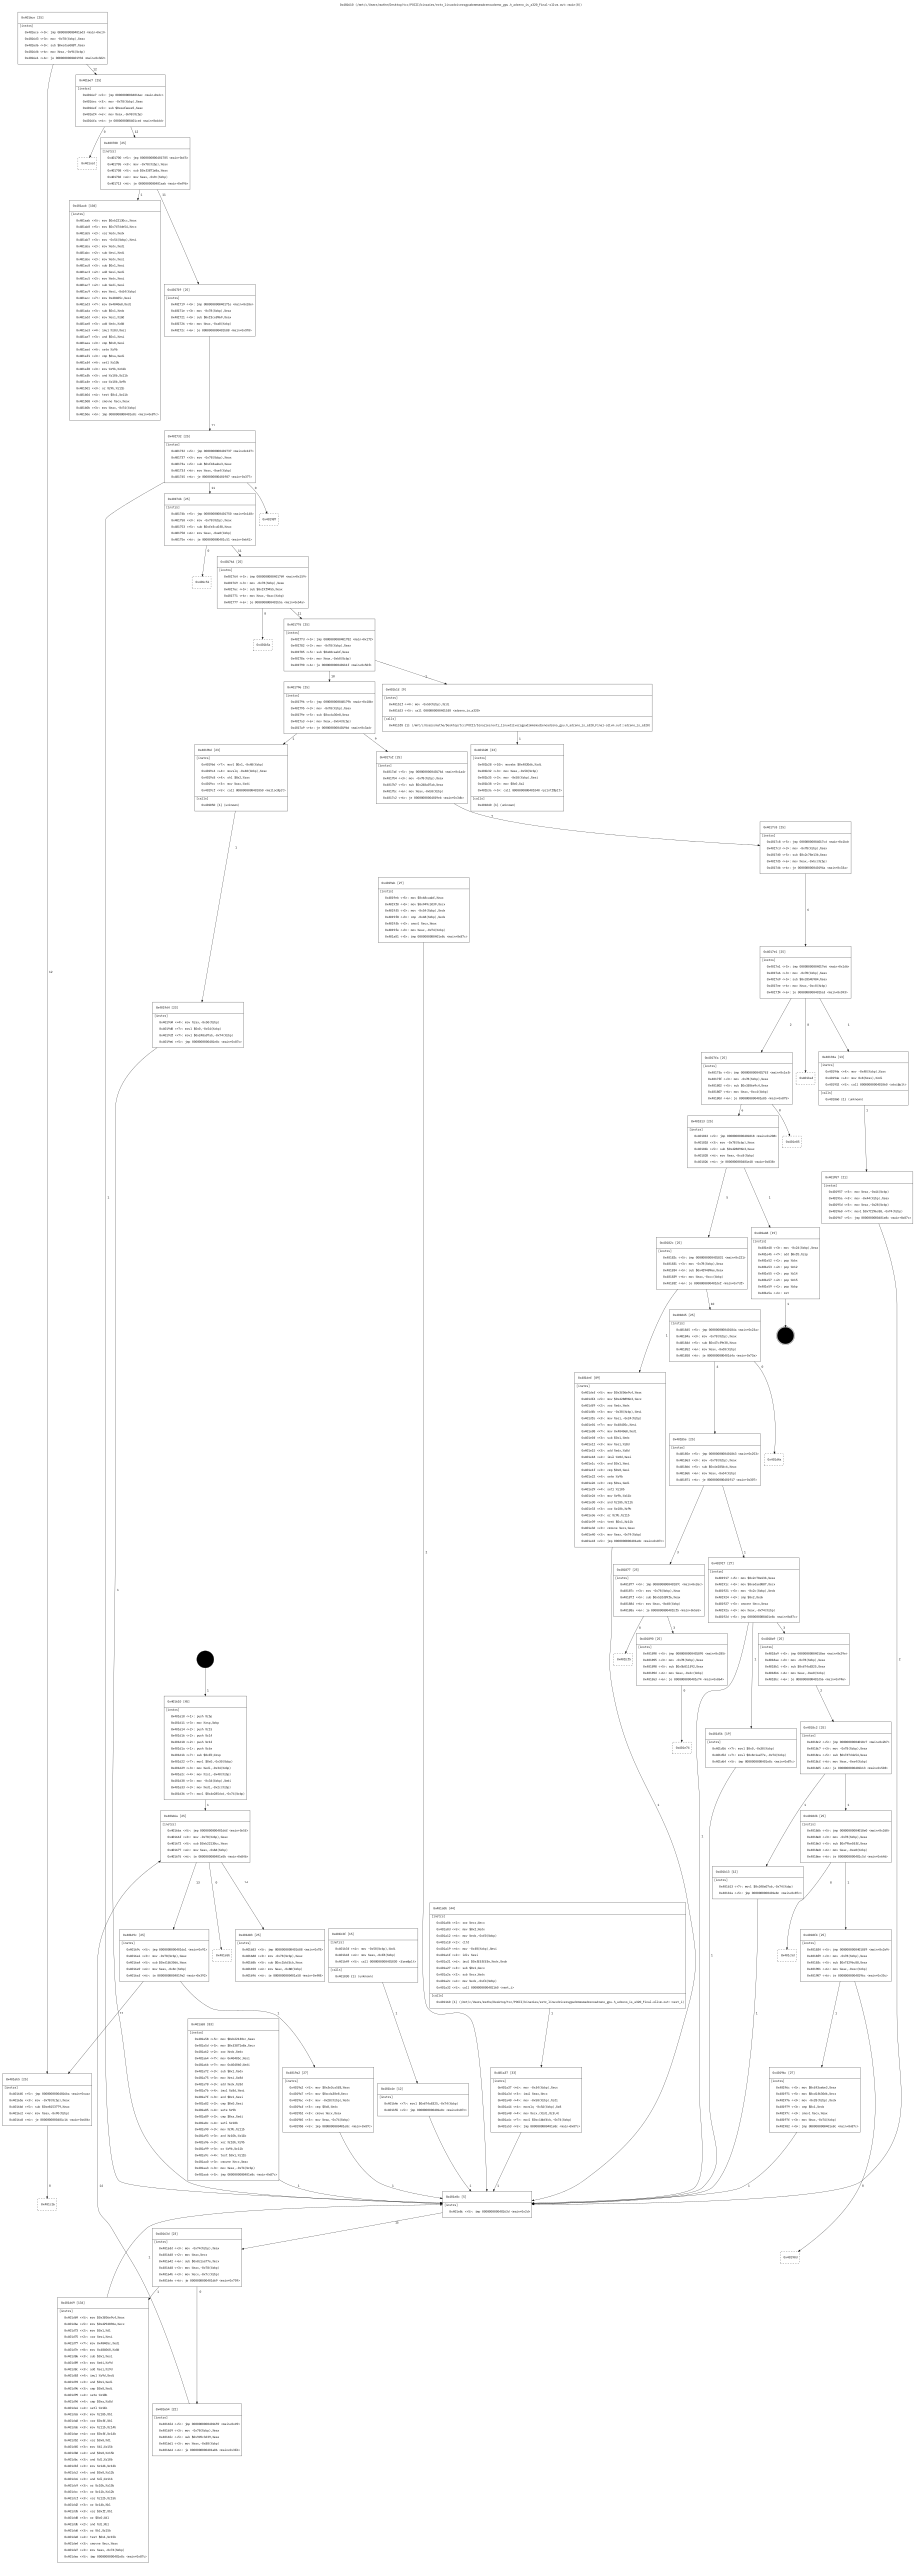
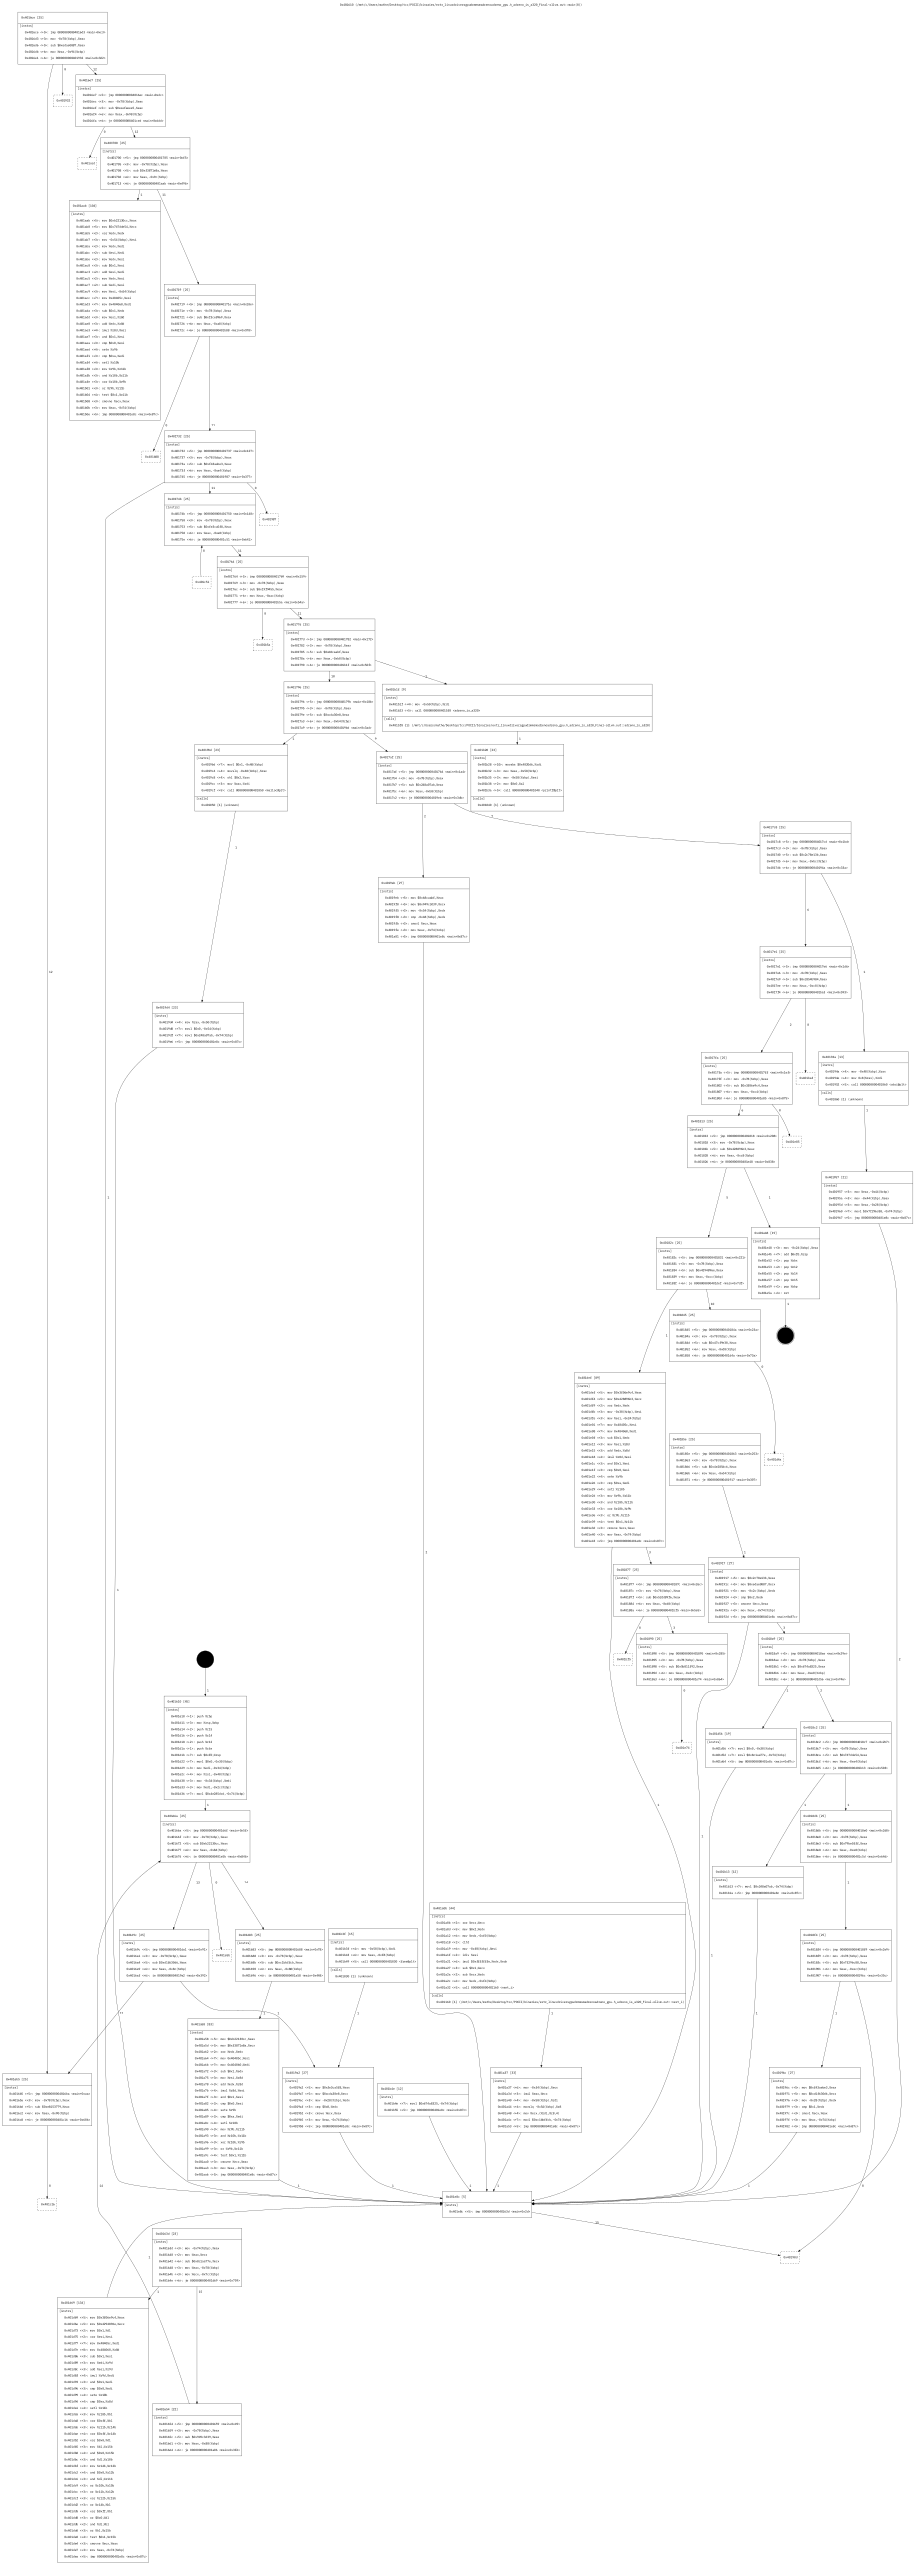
node "0x401932": added
node "0x401b88": added
edge "0x40174b [25]" -> "0x401c51": reversed
edge "0x4017af [25]" -> "0x4019eb [27]": added, label "2"
edge "0x4017e1 [25]" -> "0x40194a [13]": now "0x4017c8 [25]" -> "0x40194a [13]"
edge "0x401845 [25]" -> "0x40185e [25]": removed, label "4"
edge "0x40185e [25]" -> "0x401877 [25]": now "0x401def [89]" -> "0x401877 [25]"
edge "0x401917 [27]" -> "0x401d56 [19]": now "0x4018a9 [25]" -> "0x401d56 [19]"
node "0x401c5d": removed
edge "0x401683 [25]" -> "0x401a58 [83]": added, label "1"
edge "0x401b3f [15]" -> "0x401b4e [12]": now "0x401b3f [15]" -> "0x4019a2 [27]"
edge "0x401e8c [5]" -> "0x40163d [23]": now "0x401e8c [5]" -> "0x40190d"
edge "0x40163d [23]" -> "0x401654 [22]": label " 0" -> " 15"
